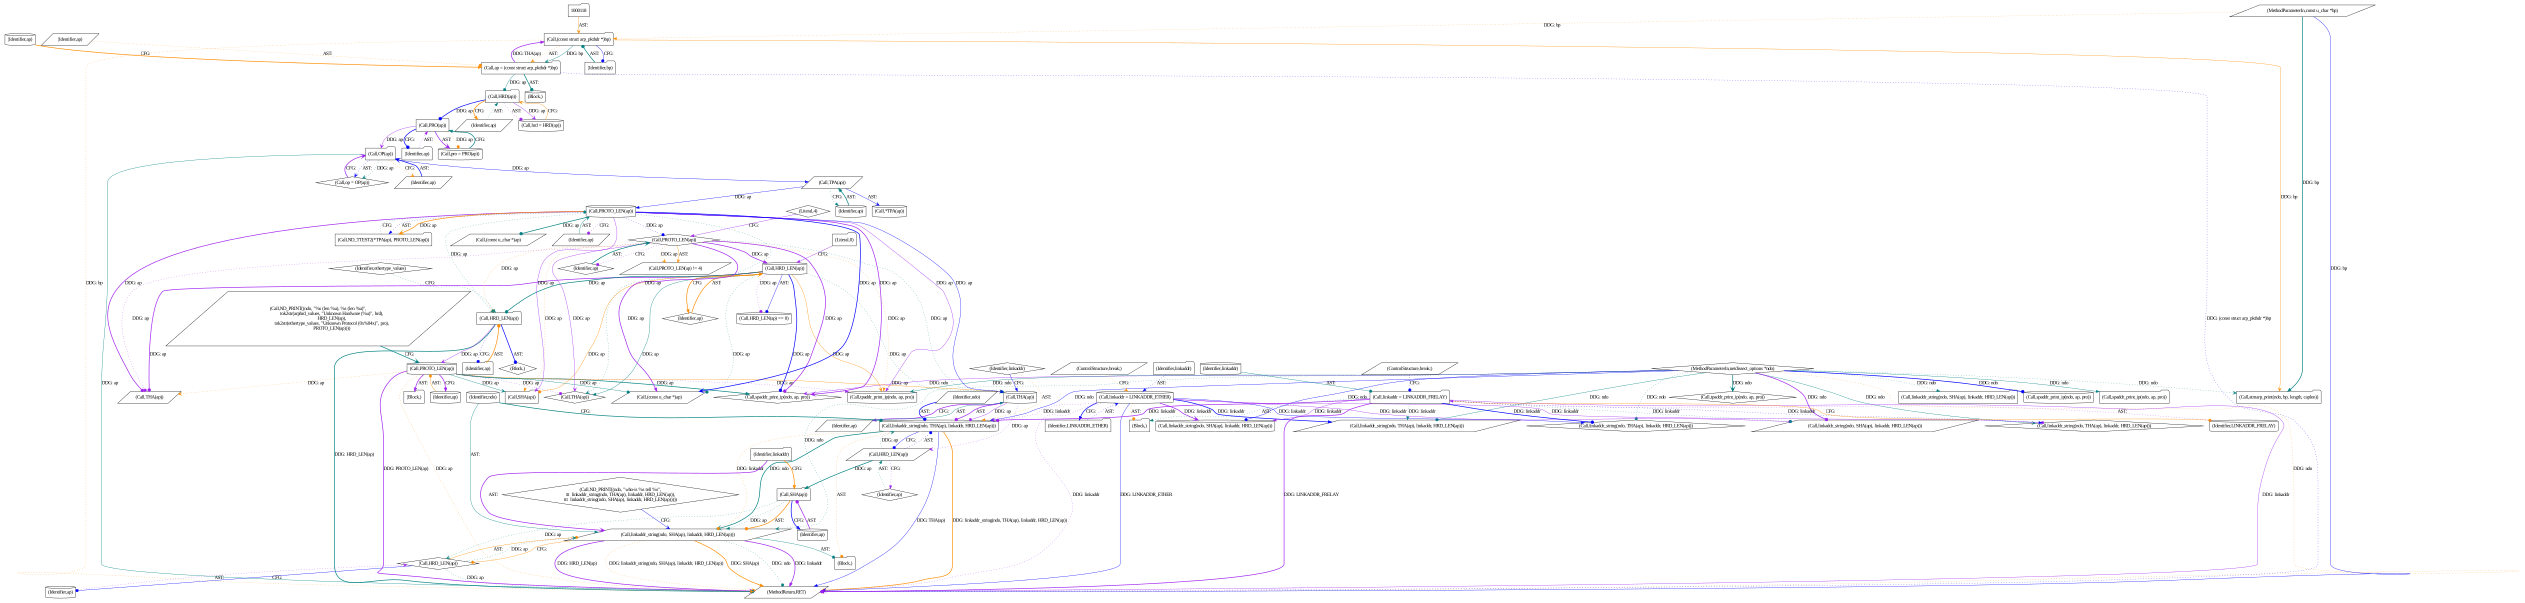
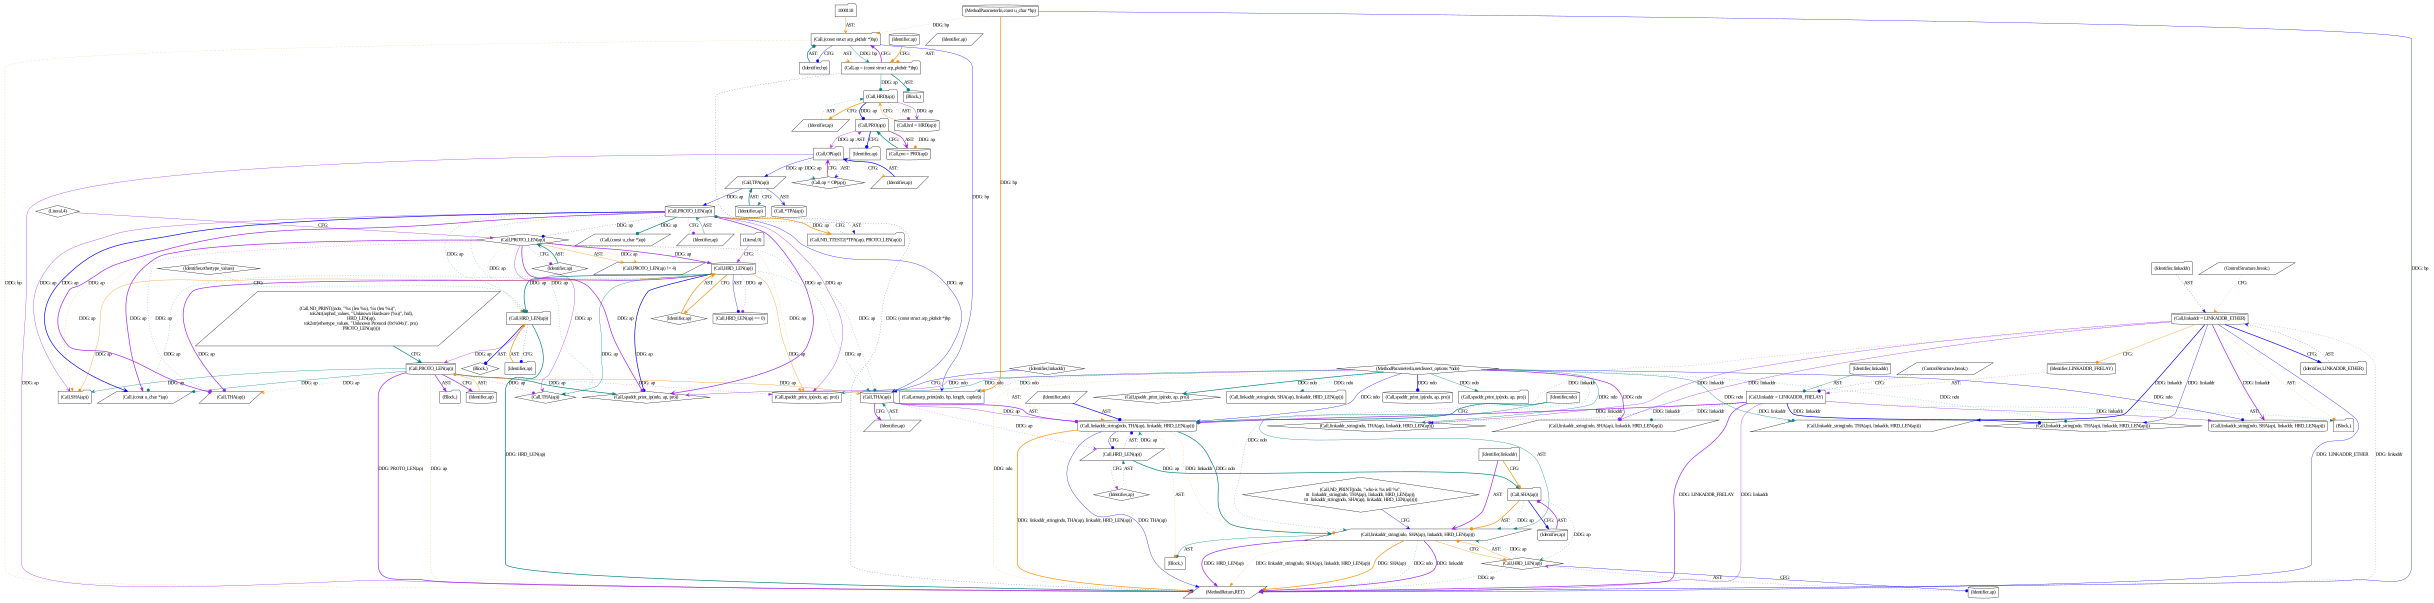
node "(MethodParameterIn,const u_char *bp)": shape parallelogram -> cylinder
edge "(Call,(const struct arp_pkthdr *)bp)" -> "(Call,atmarp_print(ndo, bp, length, caplen))": color darkorange -> blue
edge "(Call,ap = (const struct arp_pkthdr *)bp)" -> "(Call,(const struct arp_pkthdr *)bp)": label "DDG: THA(ap)" -> "CFG: "
edge "(MethodParameterIn,const u_char *bp)" -> "(Call,atmarp_print(ndo, bp, length, caplen))": color teal -> darkorange
edge "(Call,linkaddr = LINKADDR_FRELAY)" -> "(Identifier,LINKADDR_FRELAY)": now "(Call,linkaddr = LINKADDR_ETHER)" -> "(Identifier,LINKADDR_FRELAY)"
edge "(Call,OP(ap))" -> "(MethodReturn,RET)": color teal -> purple
